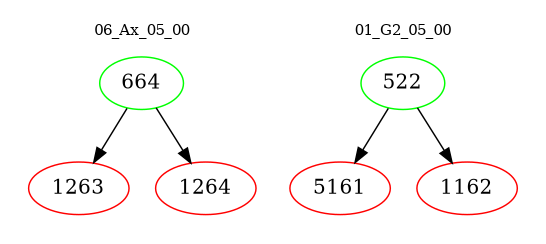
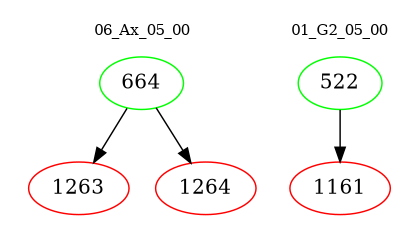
node "5161": label "5161" -> "1161"
node "1162": removed
